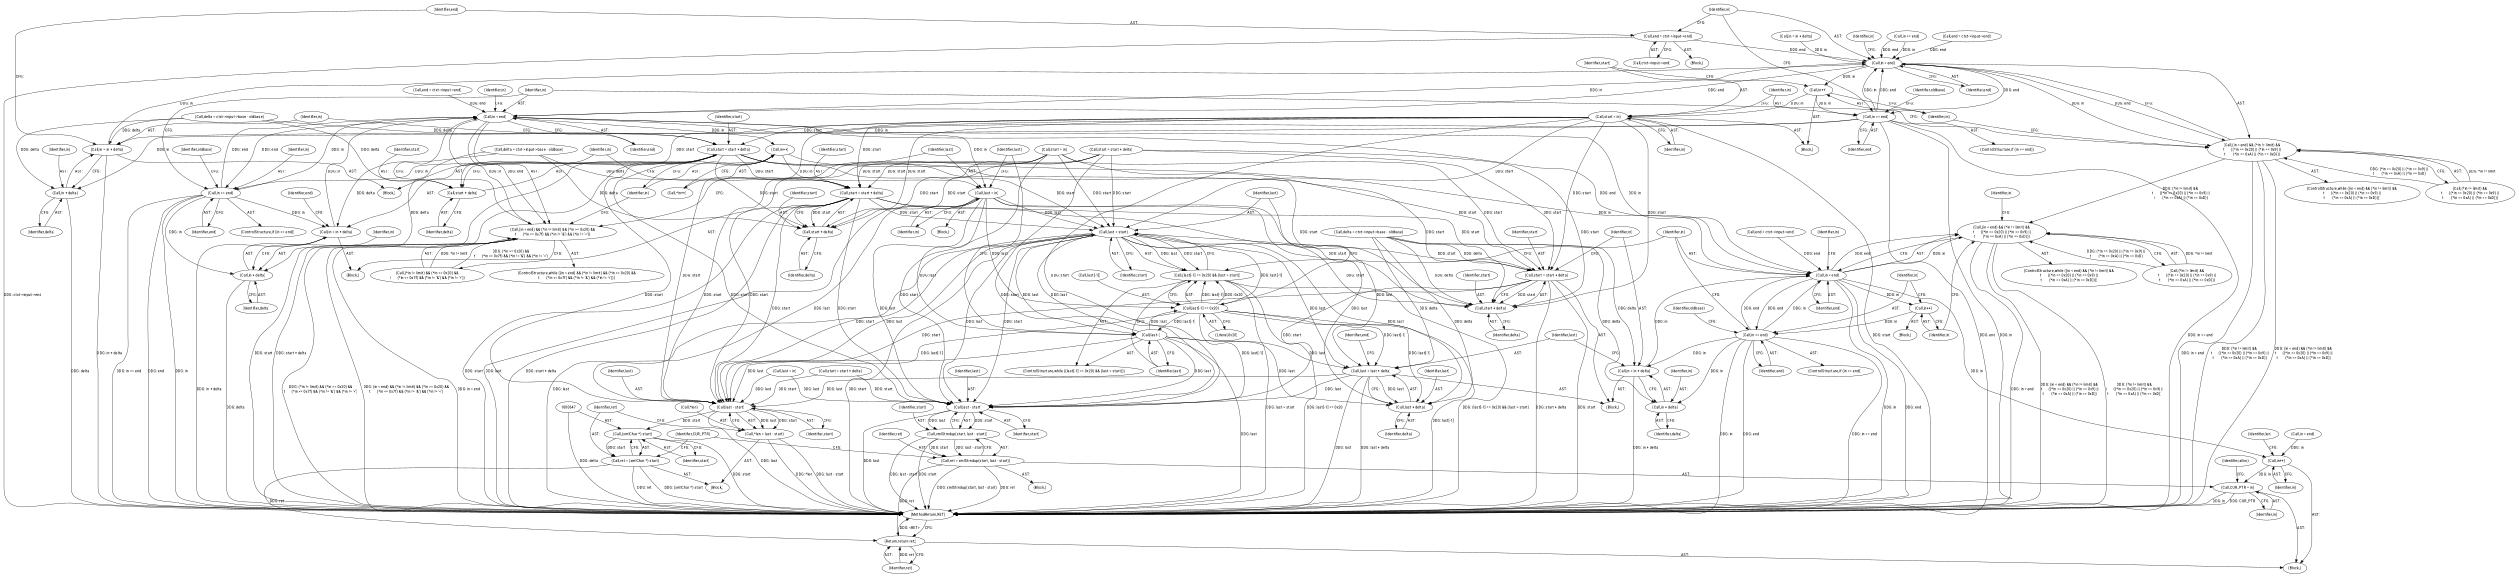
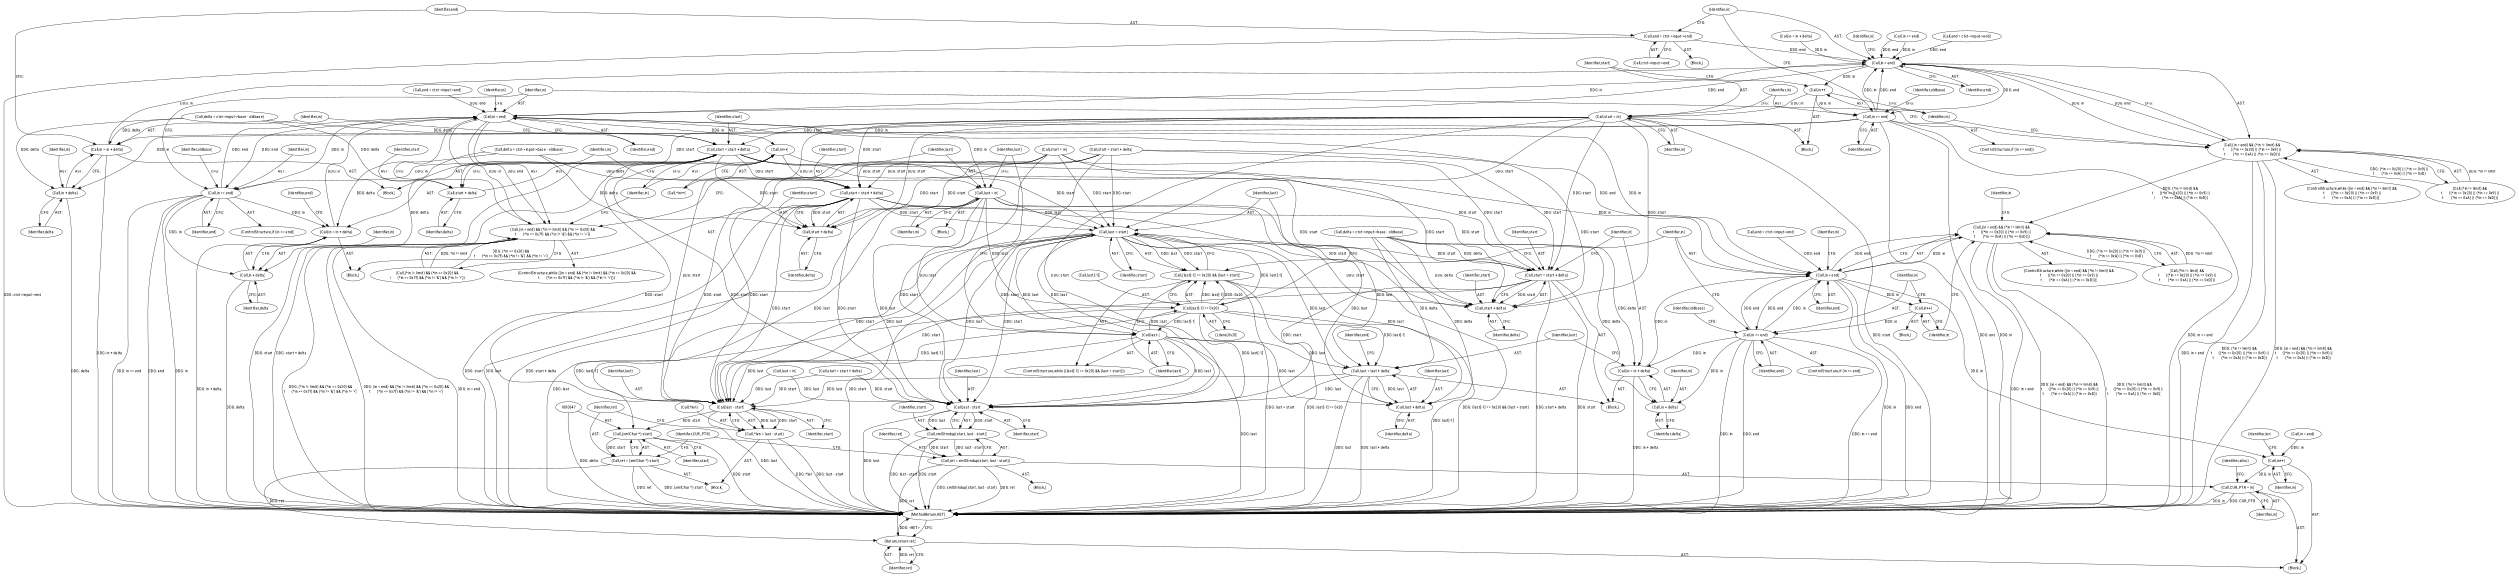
edge "(Call,last[-1] == 0x20)" -> "(Call,last + delta)": now "(Call,last[-1] == 0x20)" -> "(Call,(xmlChar *) start)"
